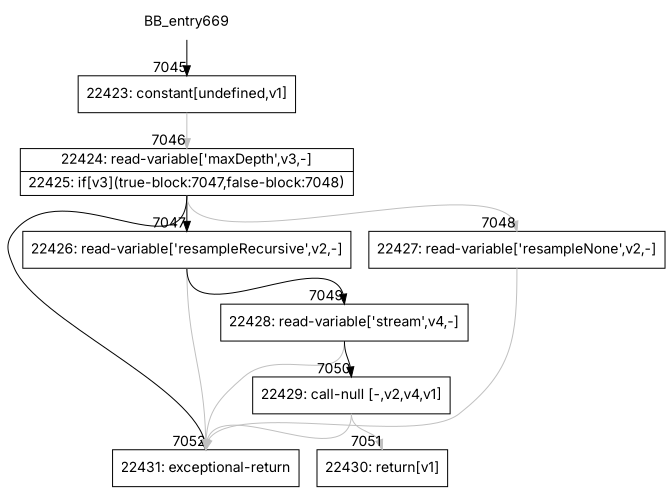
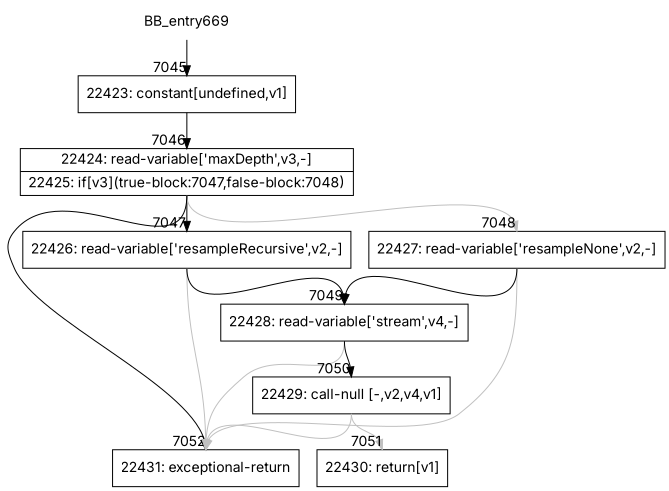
edge "22423: constant[undefined,v1]" -> "22424: read-variable['maxDepth',v3,-]": color gray -> black
edge "22427: read-variable['resampleNone',v2,-]" -> "22428: read-variable['stream',v4,-]": added
